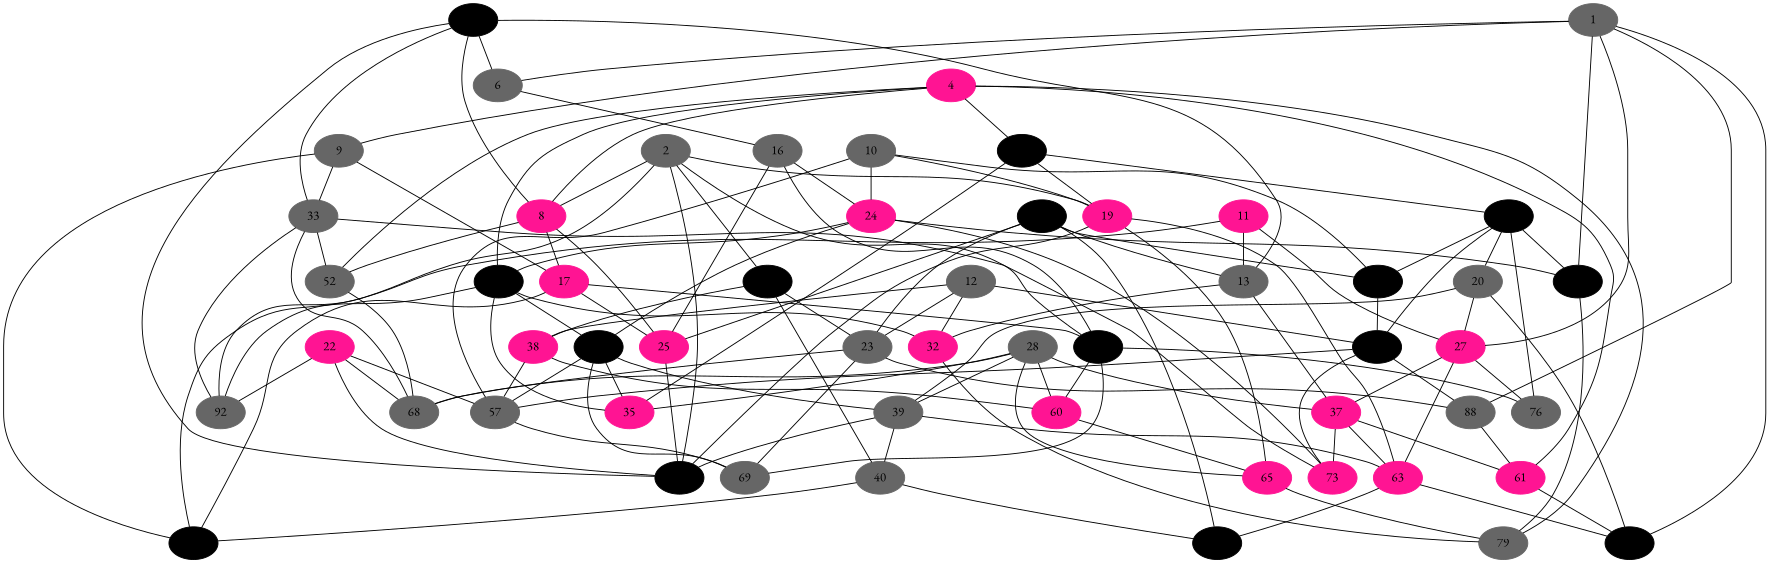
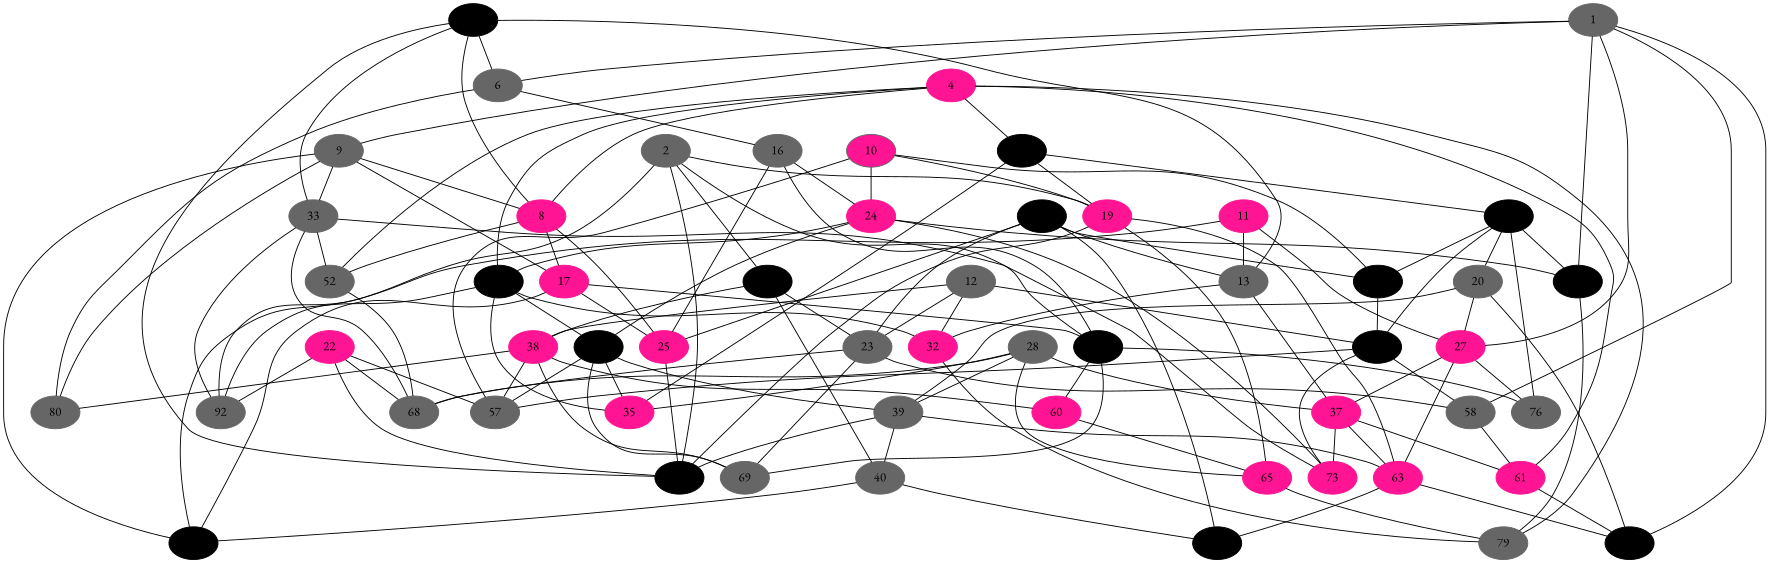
node "10": fillcolor gray40 -> deeppink
edge "2" -- "8": now "9" -- "8"
edge "28" -- "60": removed
node "80": added
node "88": label "88" -> "58"
edge "57" -- "69": now "38" -- "69"
